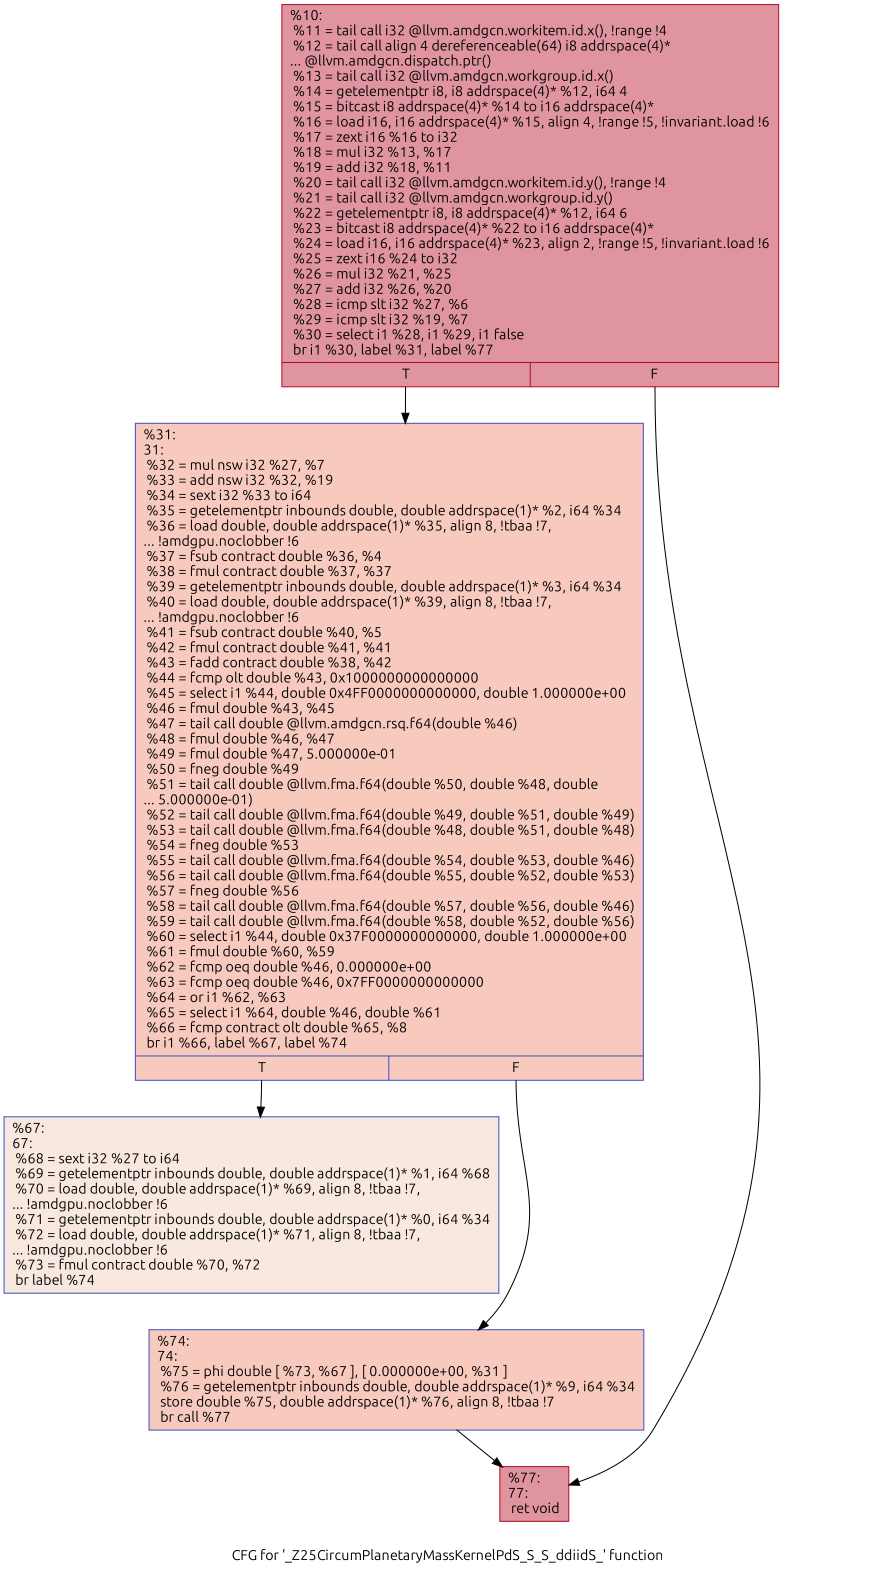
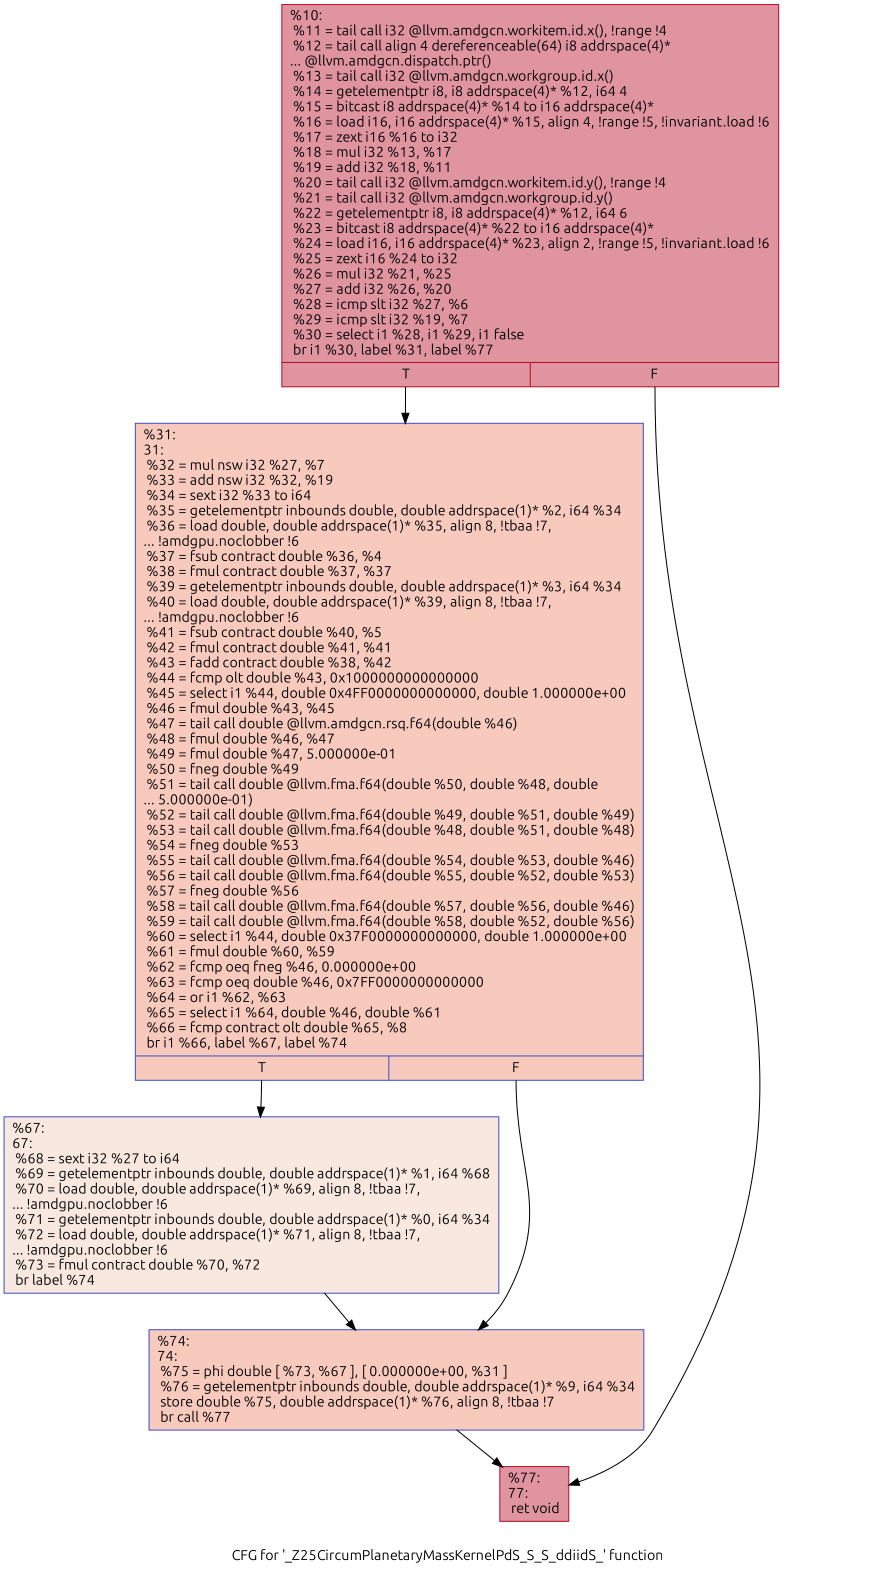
node "%31:": text "%62 = fcmp oeq double %46, 0.000000e+00" -> "%62 = fcmp oeq fneg %46, 0.000000e+00"
edge "%67:" -> "%74:": added
